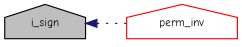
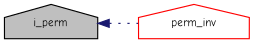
node "i_sign": label "i_sign" -> "i_perm"
